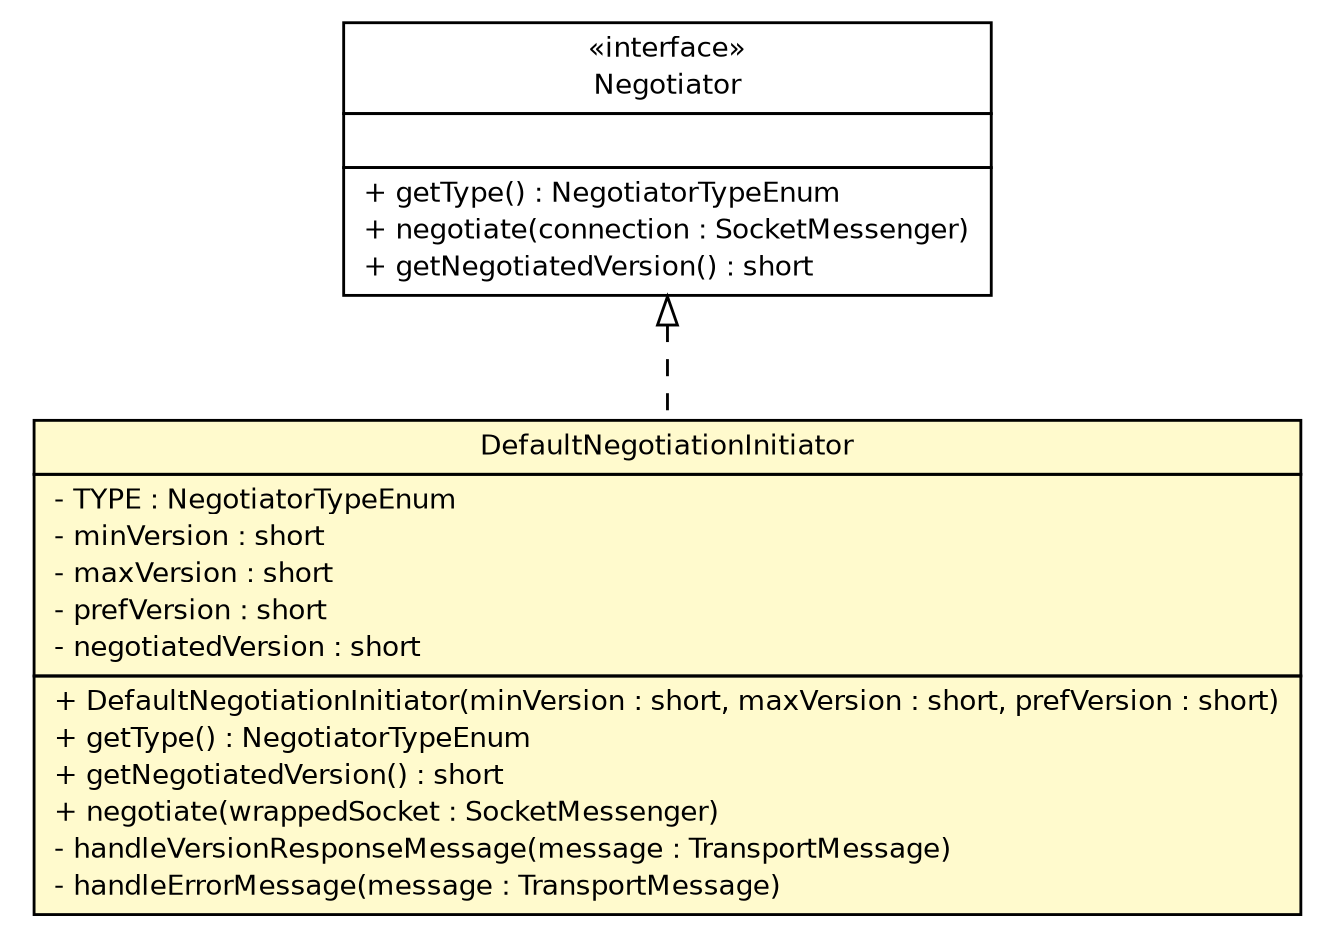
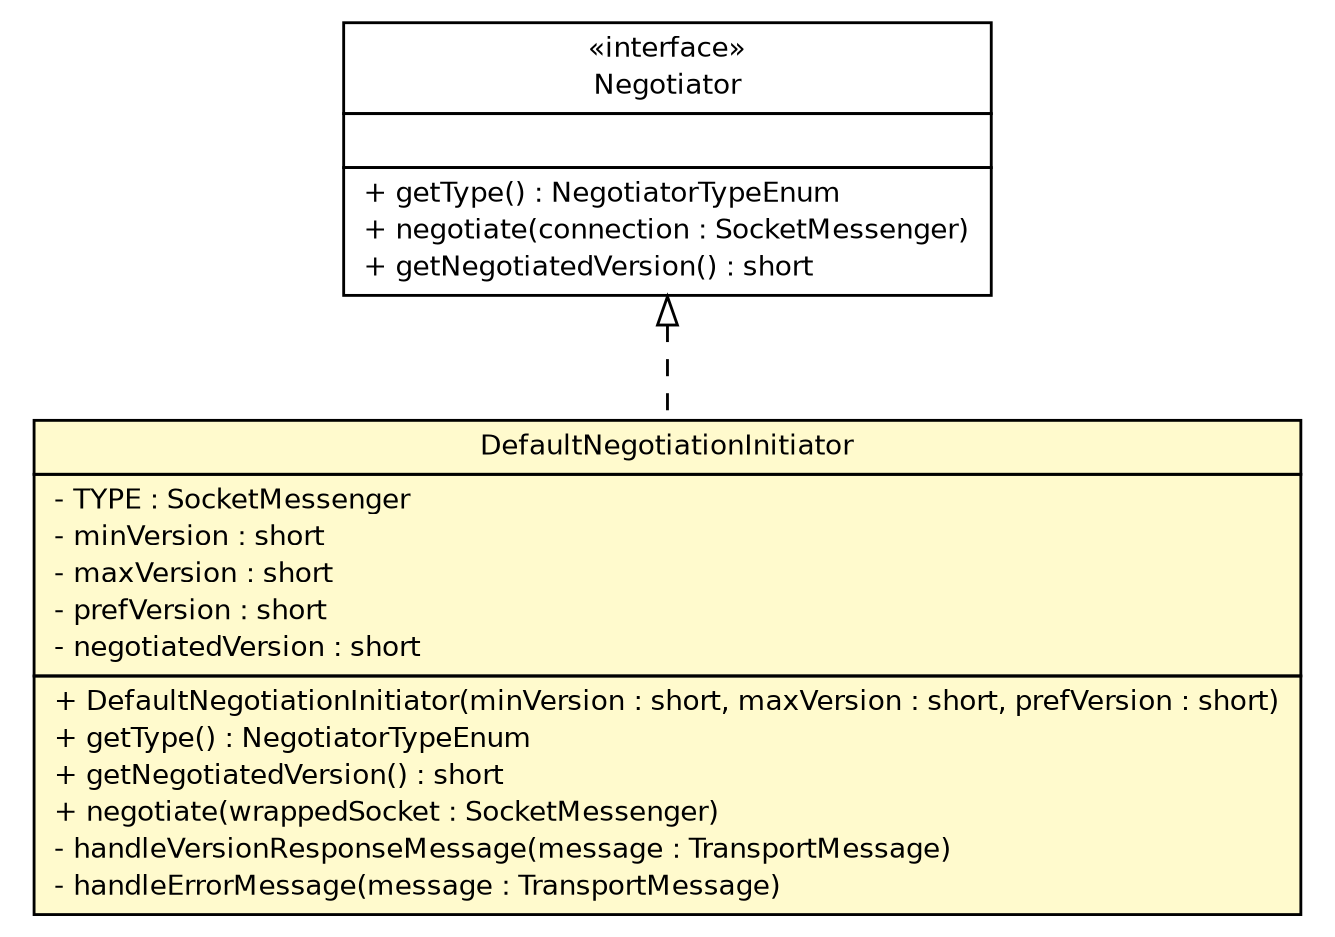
node "DefaultNegotiationInitiator": text "- TYPE : NegotiatorTypeEnum" -> "- TYPE : SocketMessenger"
